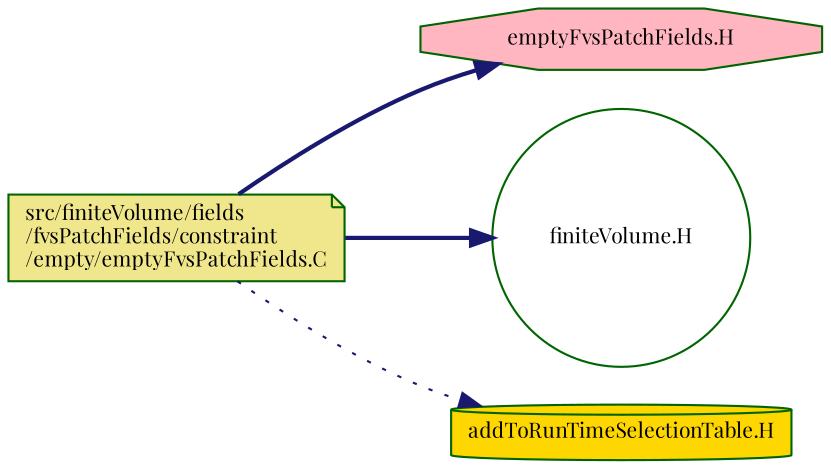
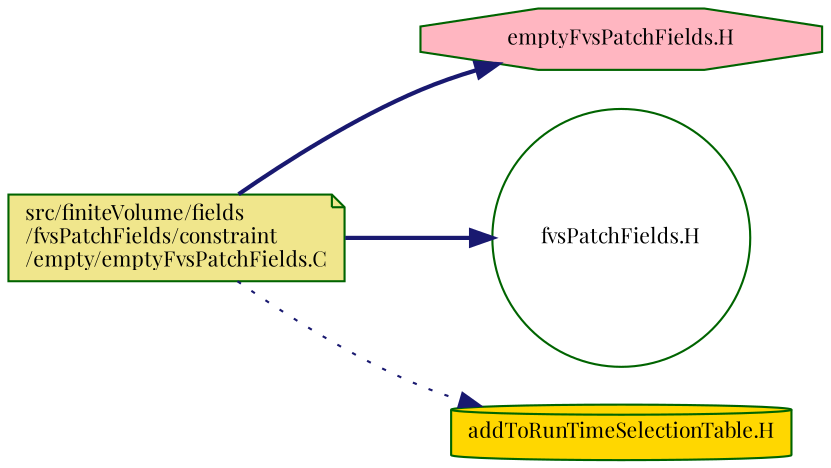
node "finiteVolume.H": label "finiteVolume.H" -> "fvsPatchFields.H"
